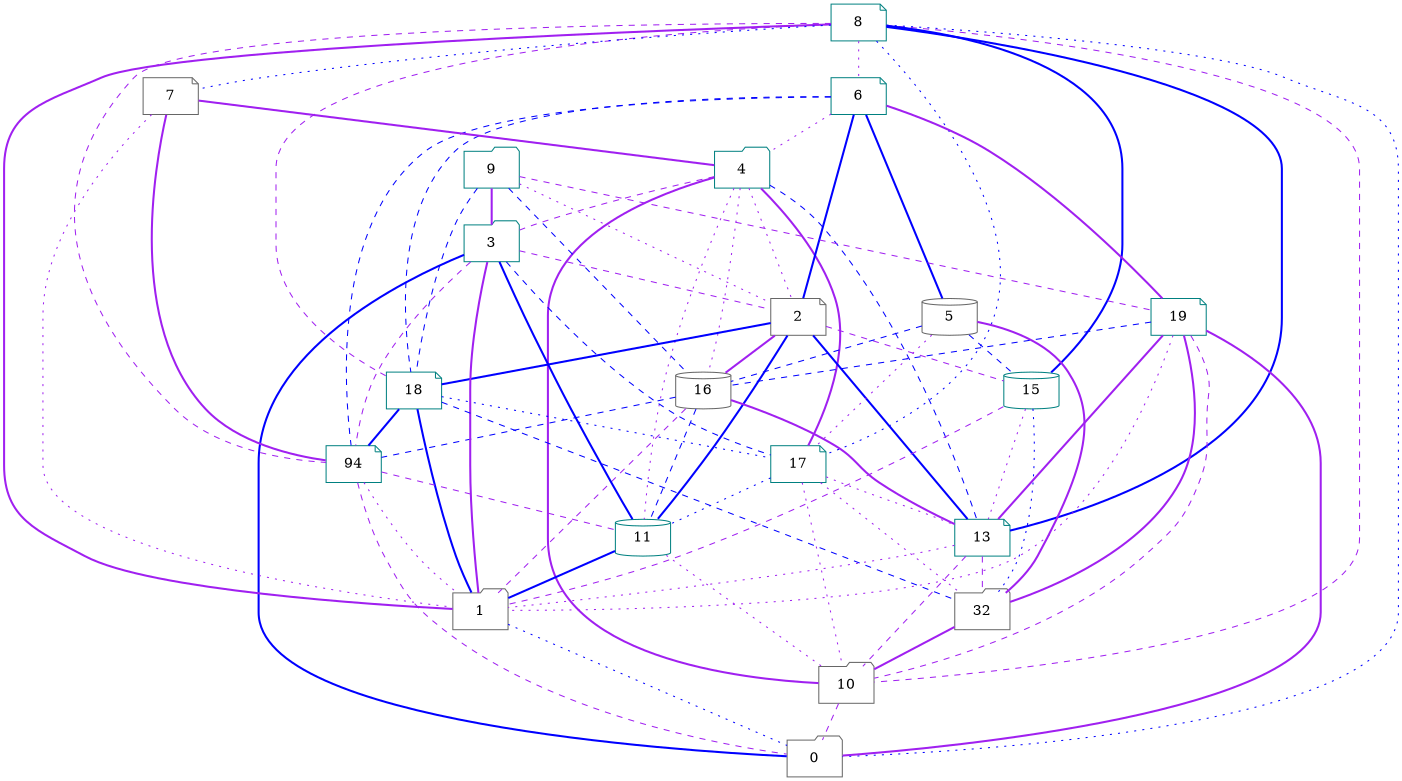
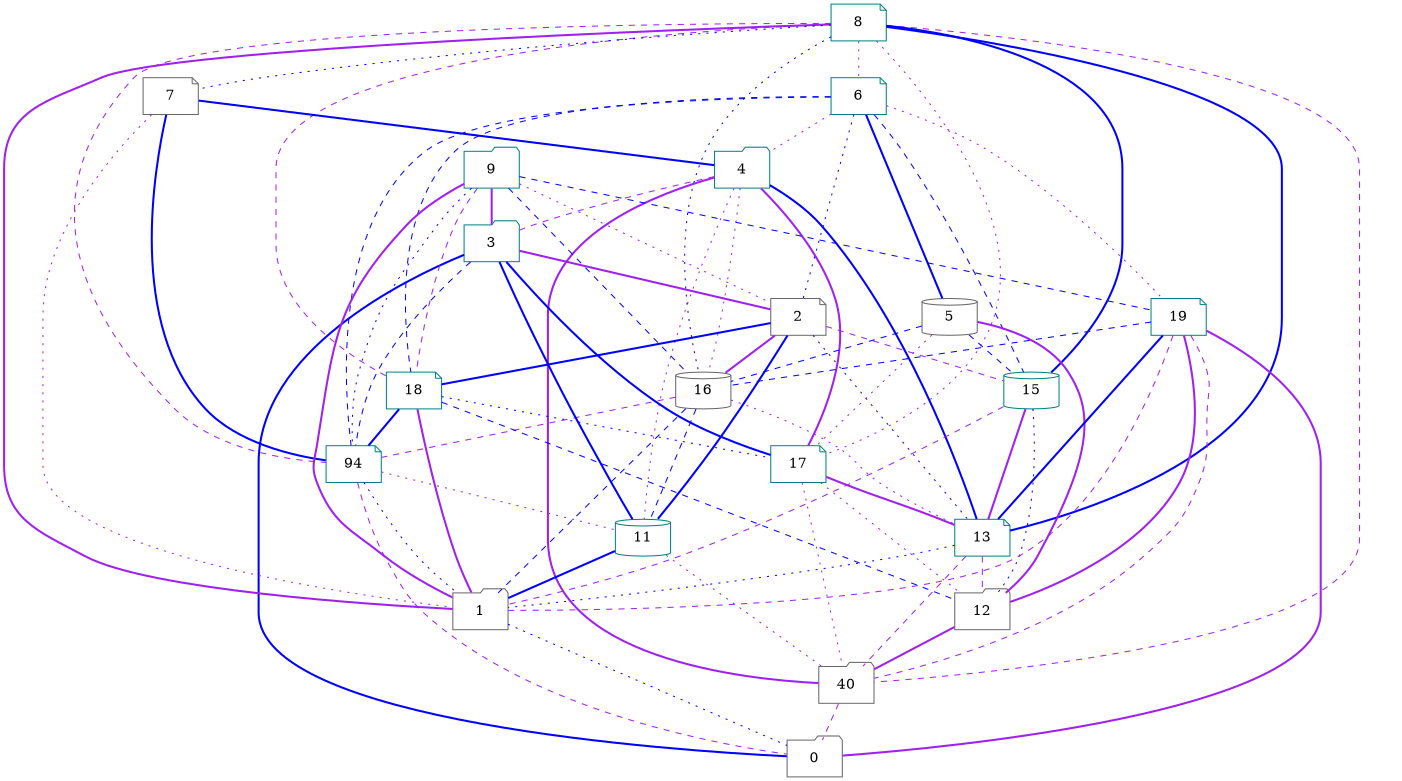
edge "7" -- "4": color purple -> blue
edge "6" -- "19": style bold -> dotted
edge "6" -- "2": style bold -> dotted
edge "6" -- "15": added
edge "4" -- "2": removed
edge "9" -- "19": color purple -> blue
edge "8" -- "17": color blue -> purple
edge "9" -- "18": color blue -> purple
edge "3" -- "2": style dashed -> bold
edge "9" -- "94": added
edge "4" -- "13": style dashed -> bold
edge "7" -- "94": color purple -> blue
edge "3" -- "94": color purple -> blue
edge "3" -- "17": style dashed -> bold
edge "8" -- "0": now "8" -- "16"
edge "3" -- "1": now "9" -- "1"
edge "16" -- "94": color blue -> purple
edge "2" -- "13": style bold -> dotted
edge "19" -- "13": color purple -> blue
edge "16" -- "13": style bold -> dotted
edge "15" -- "13": style dotted -> bold
edge "94" -- "11": style dashed -> dotted
edge "16" -- "1": color purple -> blue
edge "17" -- "11": removed
edge "17" -- "13": style dotted -> bold
edge "18" -- "1": color blue -> purple
edge "94" -- "1": color purple -> blue
edge "13" -- "1": color purple -> blue
edge "19" -- "1": style dotted -> dashed
node "32": label "32" -> "12"
node "10": label "10" -> "40"
